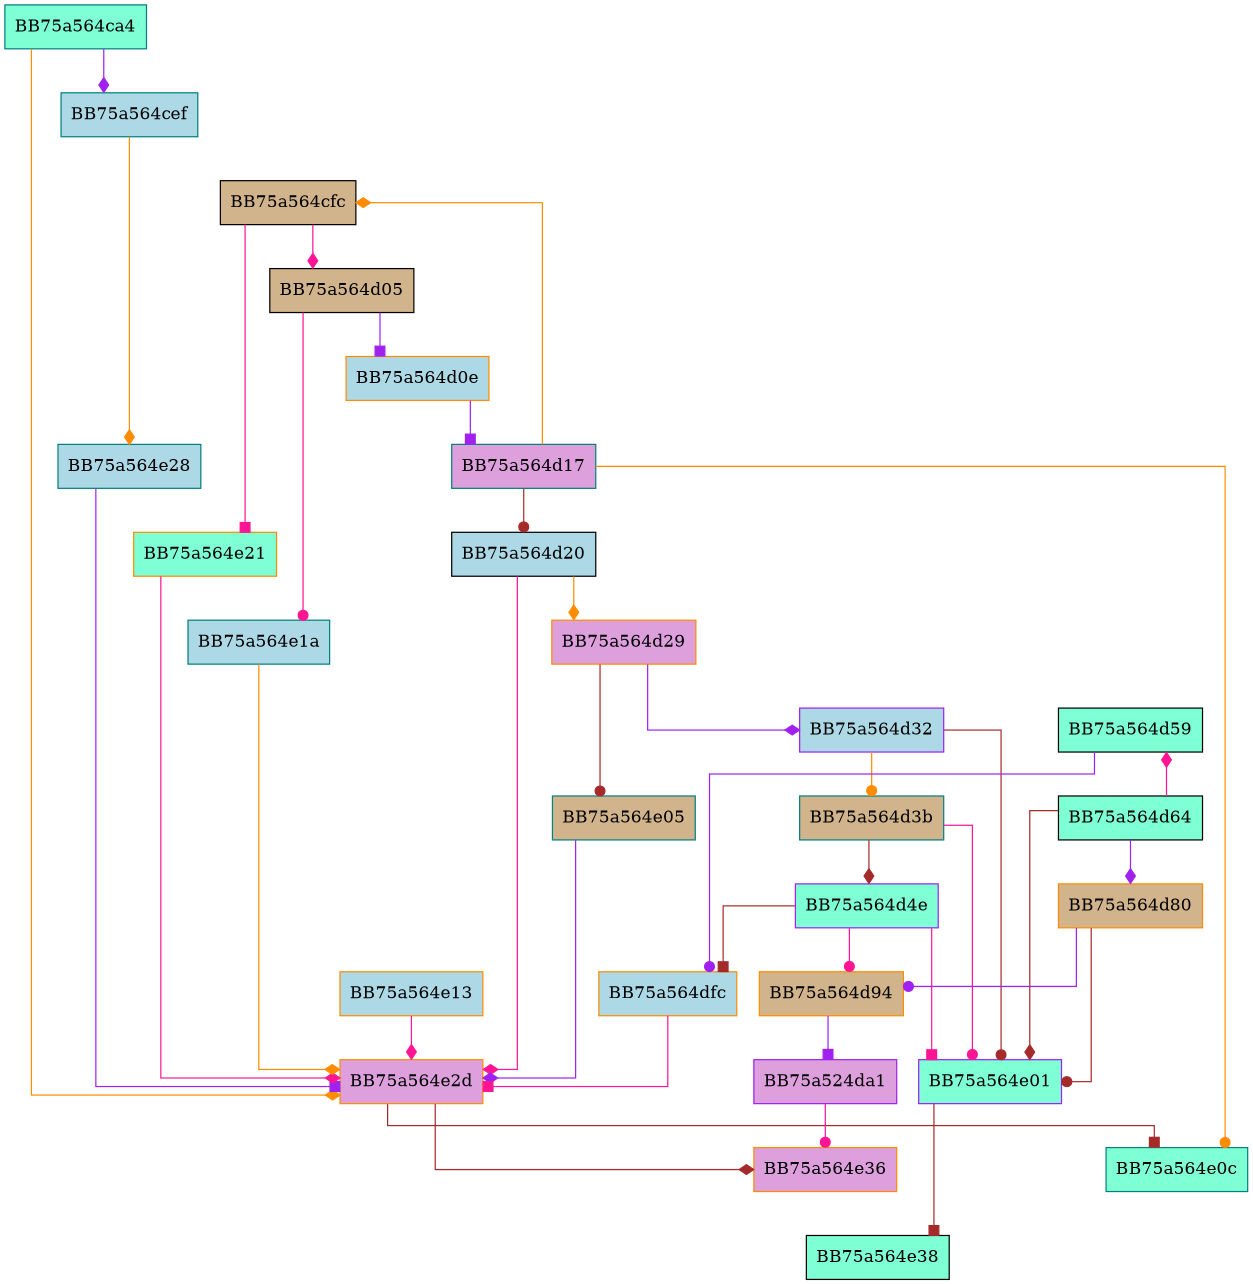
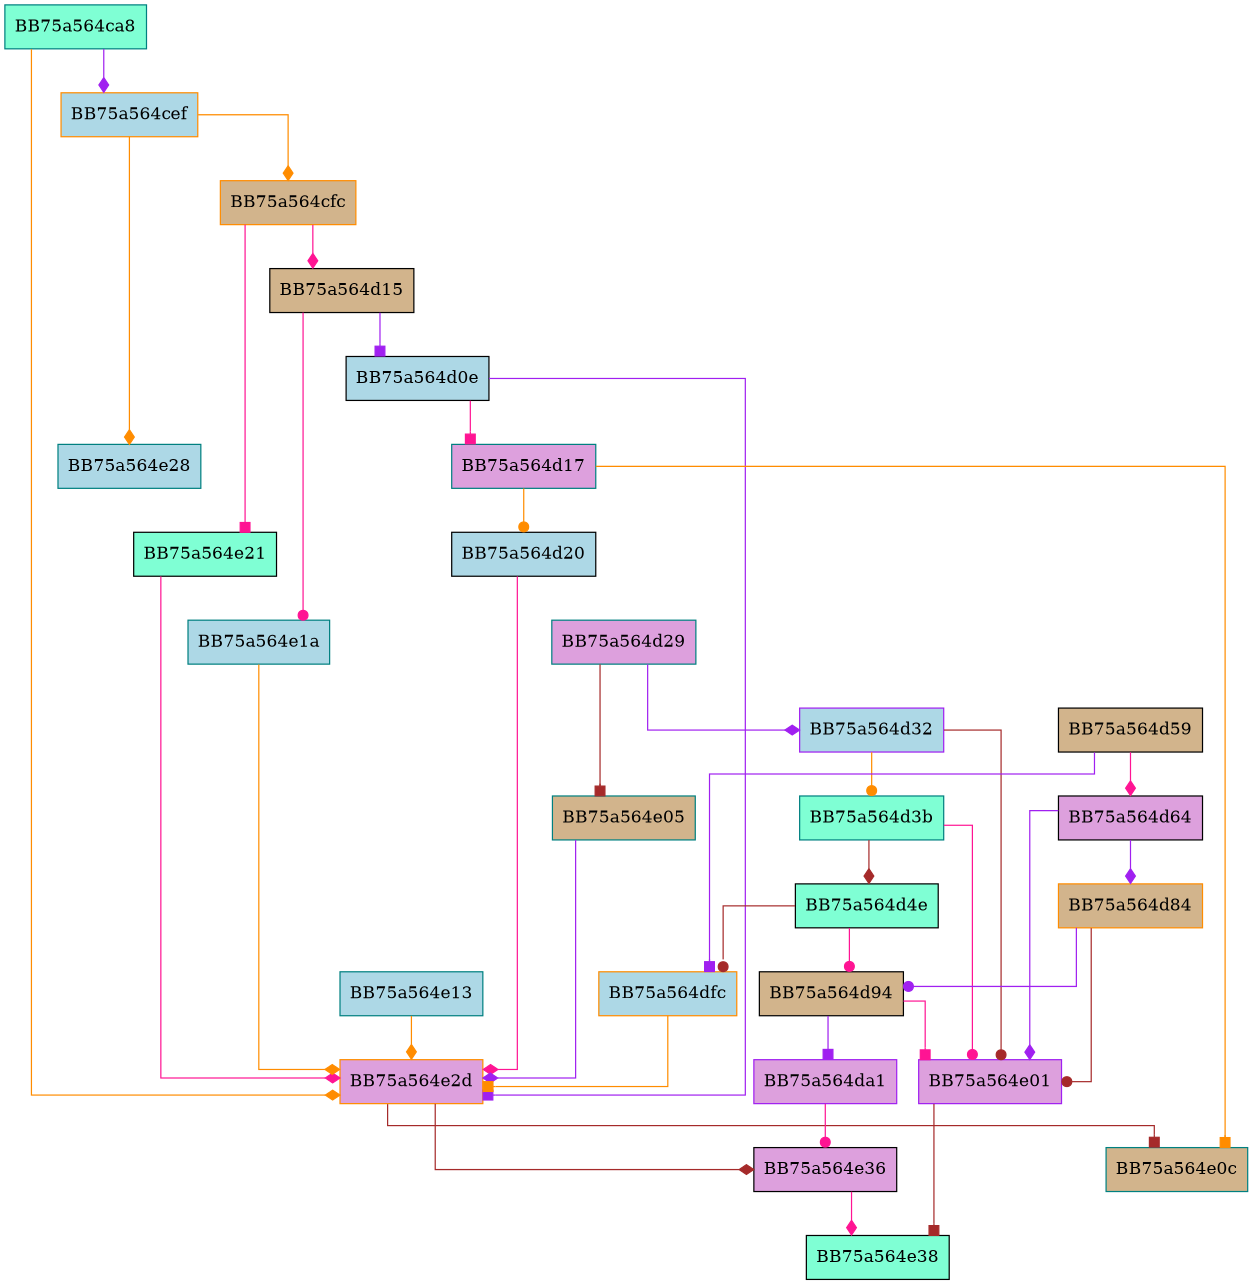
node "BB75a564ca4": label "BB75a564ca4" -> "BB75a564ca8"
node "BB75a564cef": color teal -> darkorange
node "BB75a564cfc": color black -> darkorange
edge "BB75a564d17" -> "BB75a564cfc": now "BB75a564cef" -> "BB75a564cfc"
node "BB75a564d05": label "BB75a564d05" -> "BB75a564d15"
node "BB75a564d0e": color darkorange -> black
edge "BB75a564d0e" -> "BB75a564d17": color purple -> deeppink
edge "BB75a564d17" -> "BB75a564e0c": arrowhead dot -> box
edge "BB75a564d17" -> "BB75a564d20": color brown -> darkorange
node "BB75a564e21": color darkorange -> black
edge "BB75a564d20" -> "BB75a564d29": removed
node "BB75a564d29": color darkorange -> teal
edge "BB75a564d29" -> "BB75a564e05": arrowhead dot -> box
node "BB75a564d59": fillcolor aquamarine -> tan
edge "BB75a564d59" -> "BB75a564dfc": arrowhead dot -> box
edge "BB75a564d64" -> "BB75a564d59": reversed
node "BB75a564d3b": fillcolor tan -> aquamarine
node "BB75a564d64": fillcolor aquamarine -> plum
edge "BB75a564e28" -> "BB75a564e2d": now "BB75a564d0e" -> "BB75a564e2d"
edge "BB75a564d4e" -> "BB75a564dfc": arrowhead box -> dot
node "BB75a564d4e": color purple -> black
node "BB75a564d80": label "BB75a564d80" -> "BB75a564d84"
edge "BB75a564d64" -> "BB75a564e01": color brown -> purple
edge "BB75a564d4e" -> "BB75a564e01": now "BB75a564d94" -> "BB75a564e01"
node "BB75a564e13": color darkorange -> teal
node "BB75a564d94": color darkorange -> black
edge "BB75a564e13" -> "BB75a564e2d": color deeppink -> darkorange
node "BB75a524da1": label "BB75a524da1" -> "BB75a564da1"
node "BB75a564e01": fillcolor aquamarine -> plum
edge "BB75a564dfc" -> "BB75a564e2d": color deeppink -> darkorange
node "BB75a564e36": color darkorange -> black
node "BB75a564e0c": fillcolor aquamarine -> tan
edge "BB75a564e36" -> "BB75a564e38": added
